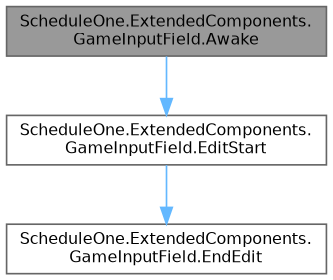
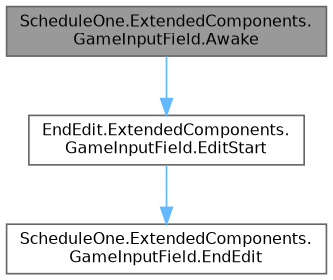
node "ScheduleOne.ExtendedComponents. GameInputField.EditStart": label "ScheduleOne.ExtendedComponents. GameInputField.EditStart" -> "EndEdit.ExtendedComponents. GameInputField.EditStart"
